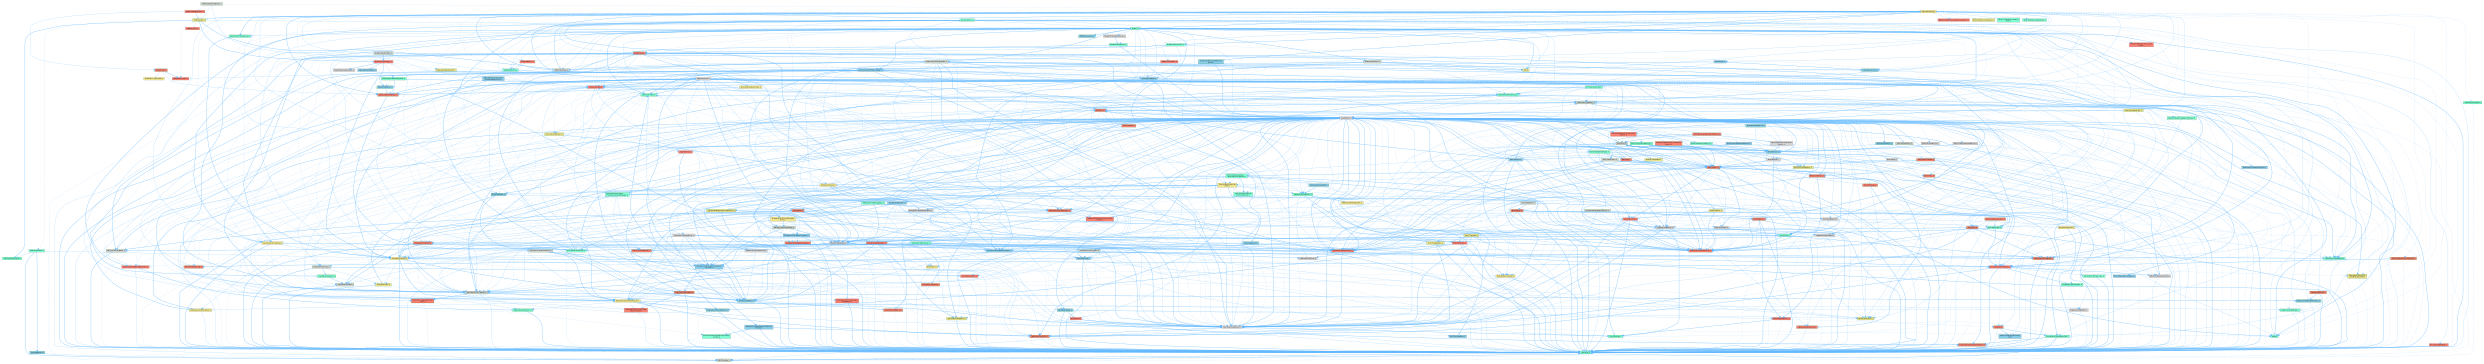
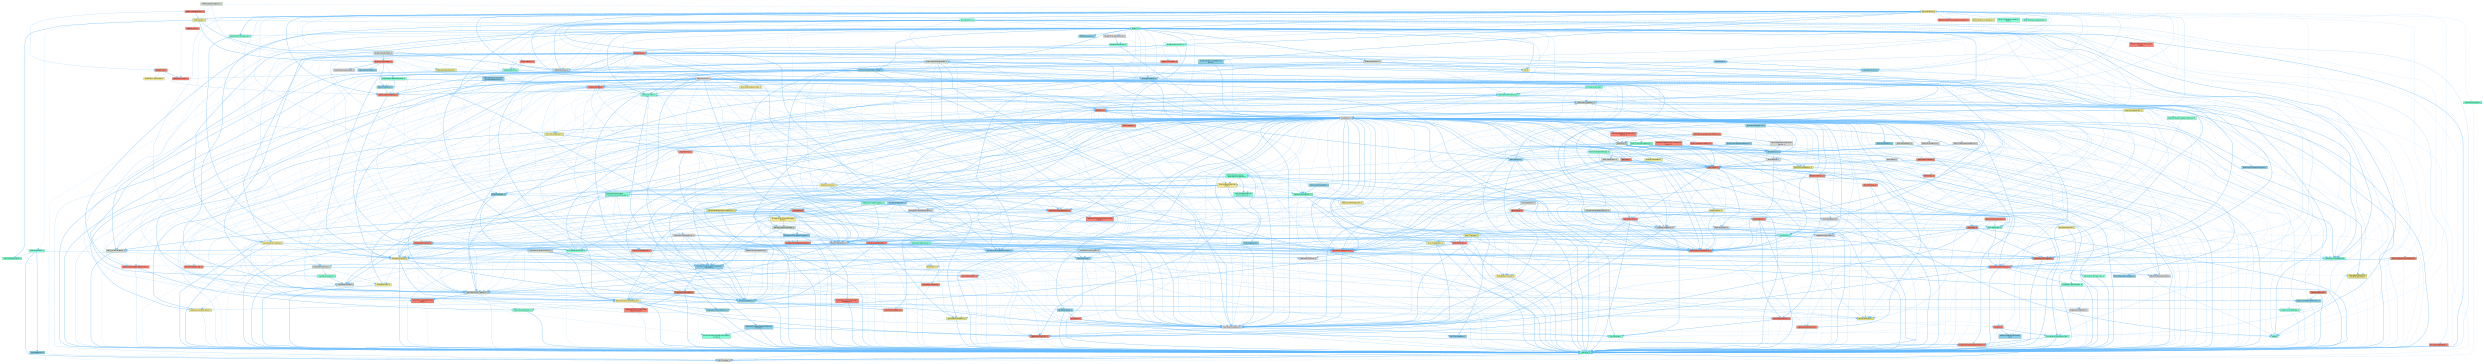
node "Math/PerspectiveMatrix.h": fillcolor aquamarine -> salmon
